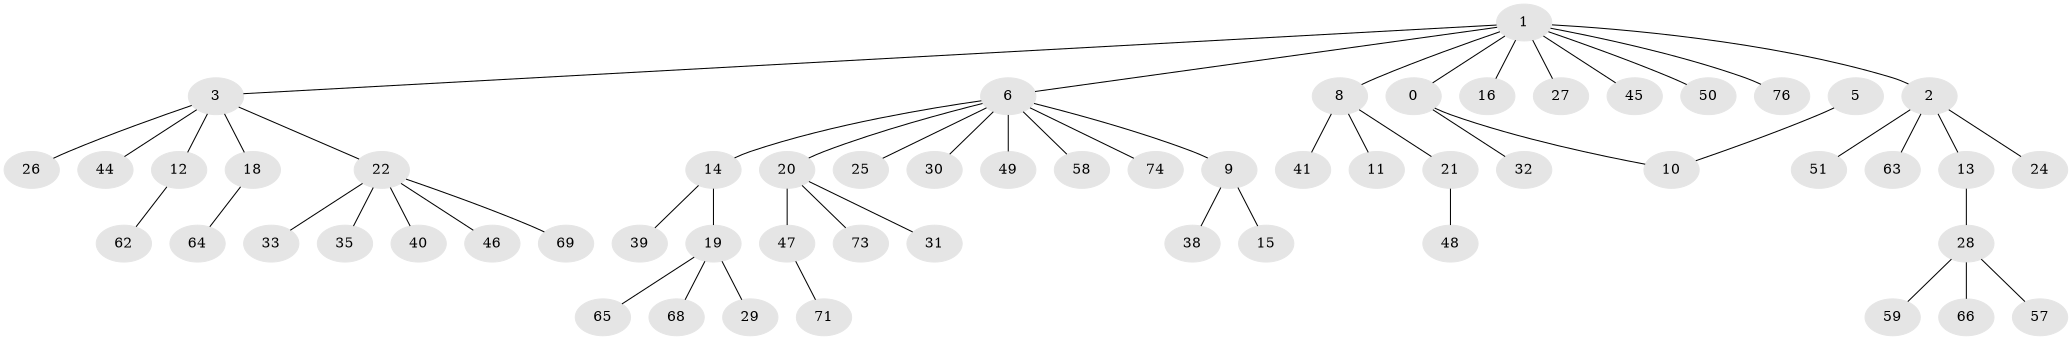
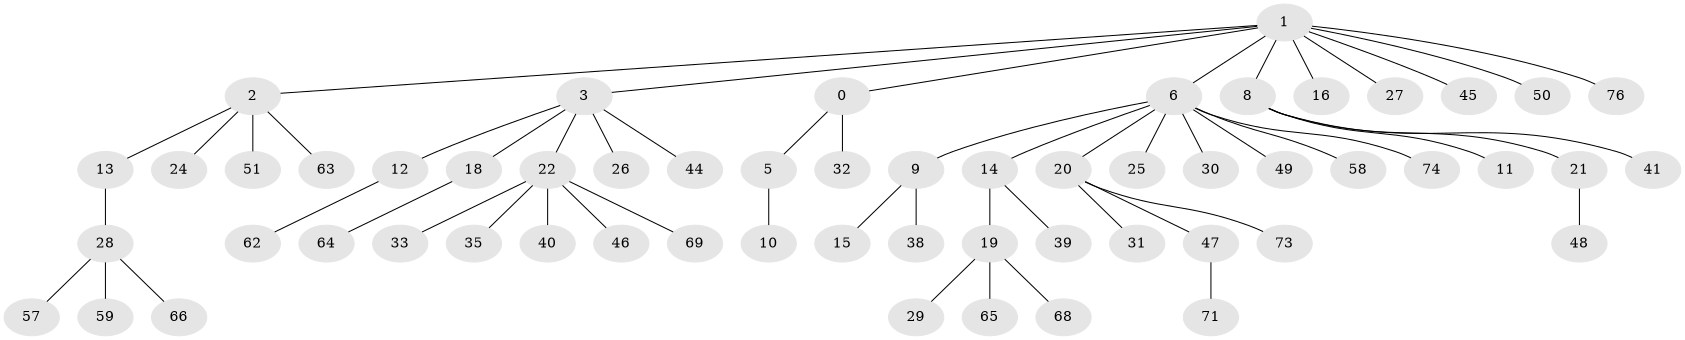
edge "0" -- "10": now "0" -- "5"
